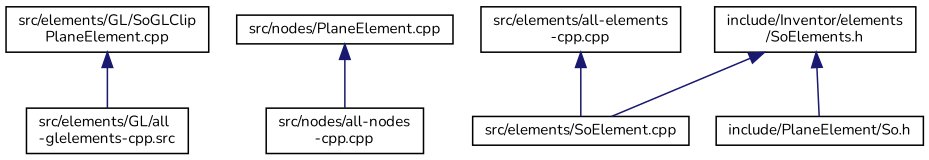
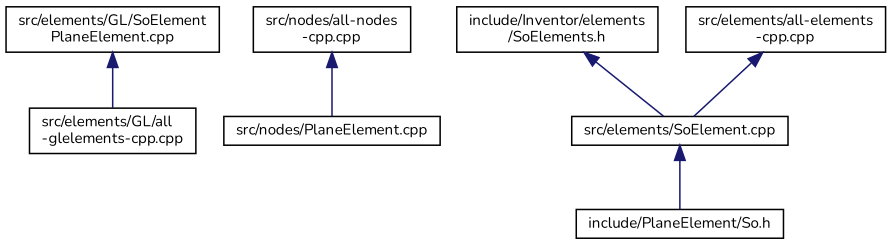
node "src/elements/GL/SoGLClip PlaneElement.cpp": label "src/elements/GL/SoGLClip PlaneElement.cpp" -> "src/elements/GL/SoElement PlaneElement.cpp"
edge "src/nodes/all-nodes -cpp.cpp" -> "src/nodes/PlaneElement.cpp": reversed
edge "include/PlaneElement/So.h" -> "include/Inventor/elements /SoElements.h": now "include/PlaneElement/So.h" -> "src/elements/SoElement.cpp"
node "src/elements/GL/all -glelements-cpp.src": label "src/elements/GL/all -glelements-cpp.src" -> "src/elements/GL/all -glelements-cpp.cpp"
